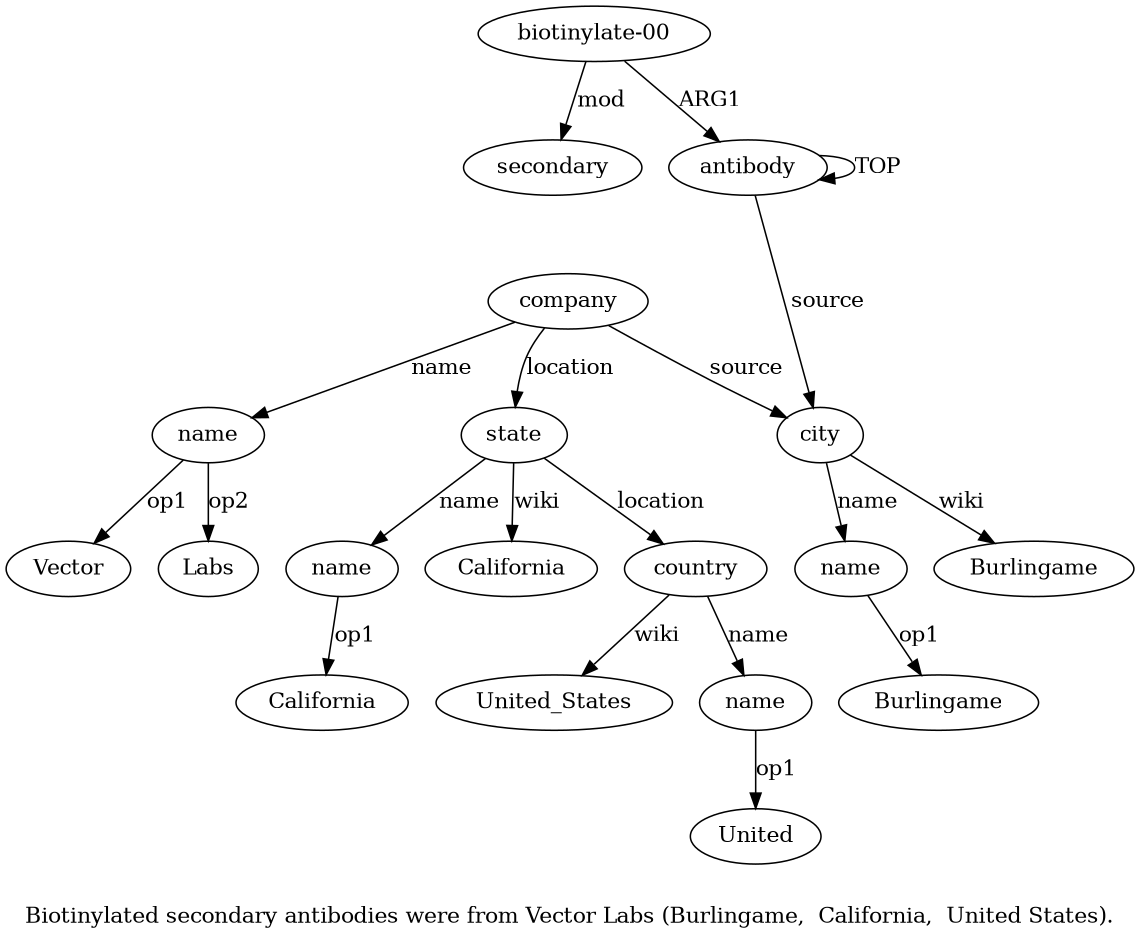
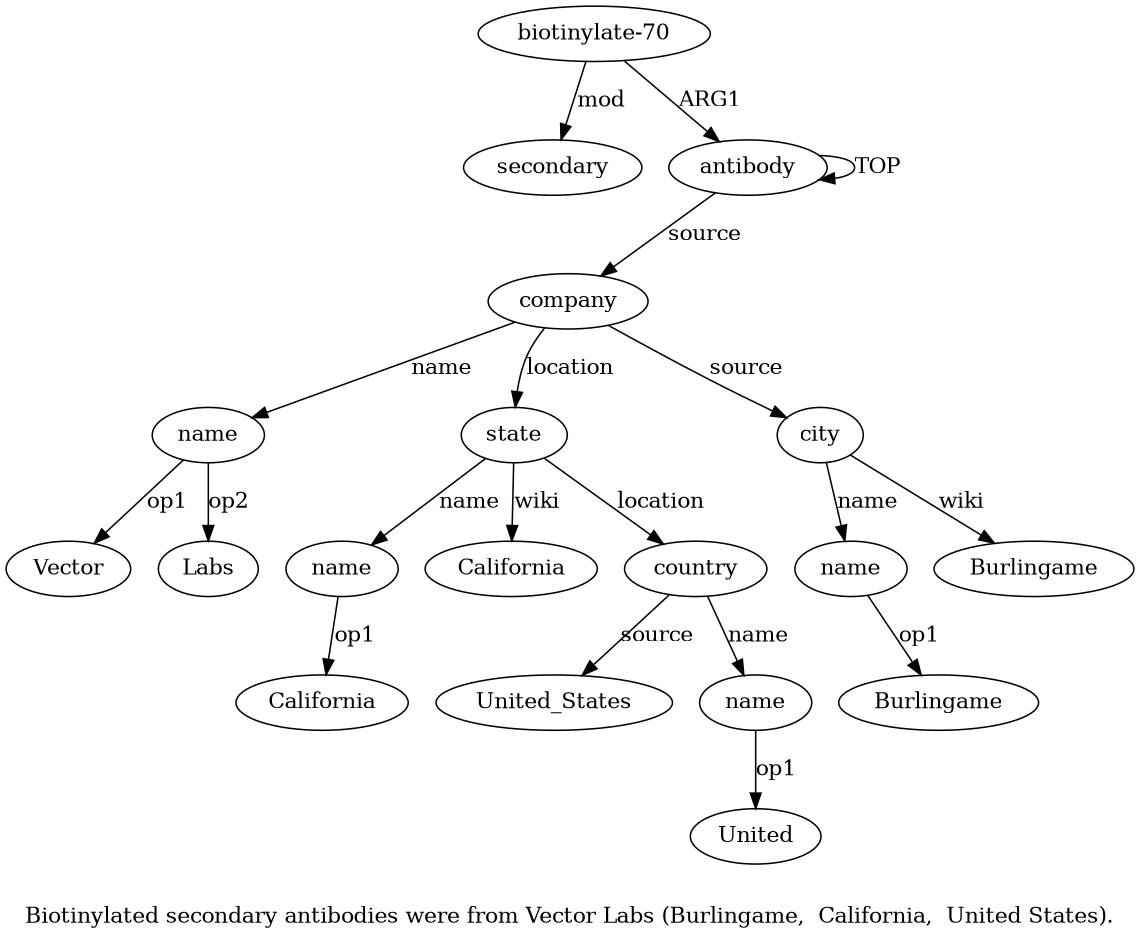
node "biotinylate-00": label "biotinylate-00" -> "biotinylate-70"
edge "antibody" -> "city": now "antibody" -> "company"
edge "country" -> "United_States": label "wiki" -> "source"
